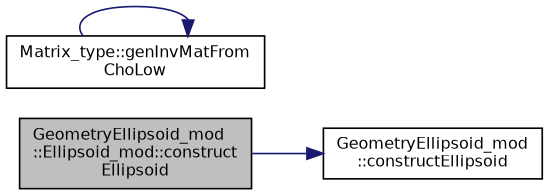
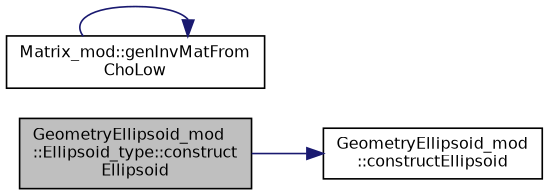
node "Matrix_type::genInvMatFrom ChoLow": label "Matrix_type::genInvMatFrom ChoLow" -> "Matrix_mod::genInvMatFrom ChoLow"
node "GeometryEllipsoid_mod ::Ellipsoid_mod::construct Ellipsoid": label "GeometryEllipsoid_mod ::Ellipsoid_mod::construct Ellipsoid" -> "GeometryEllipsoid_mod ::Ellipsoid_type::construct Ellipsoid"
